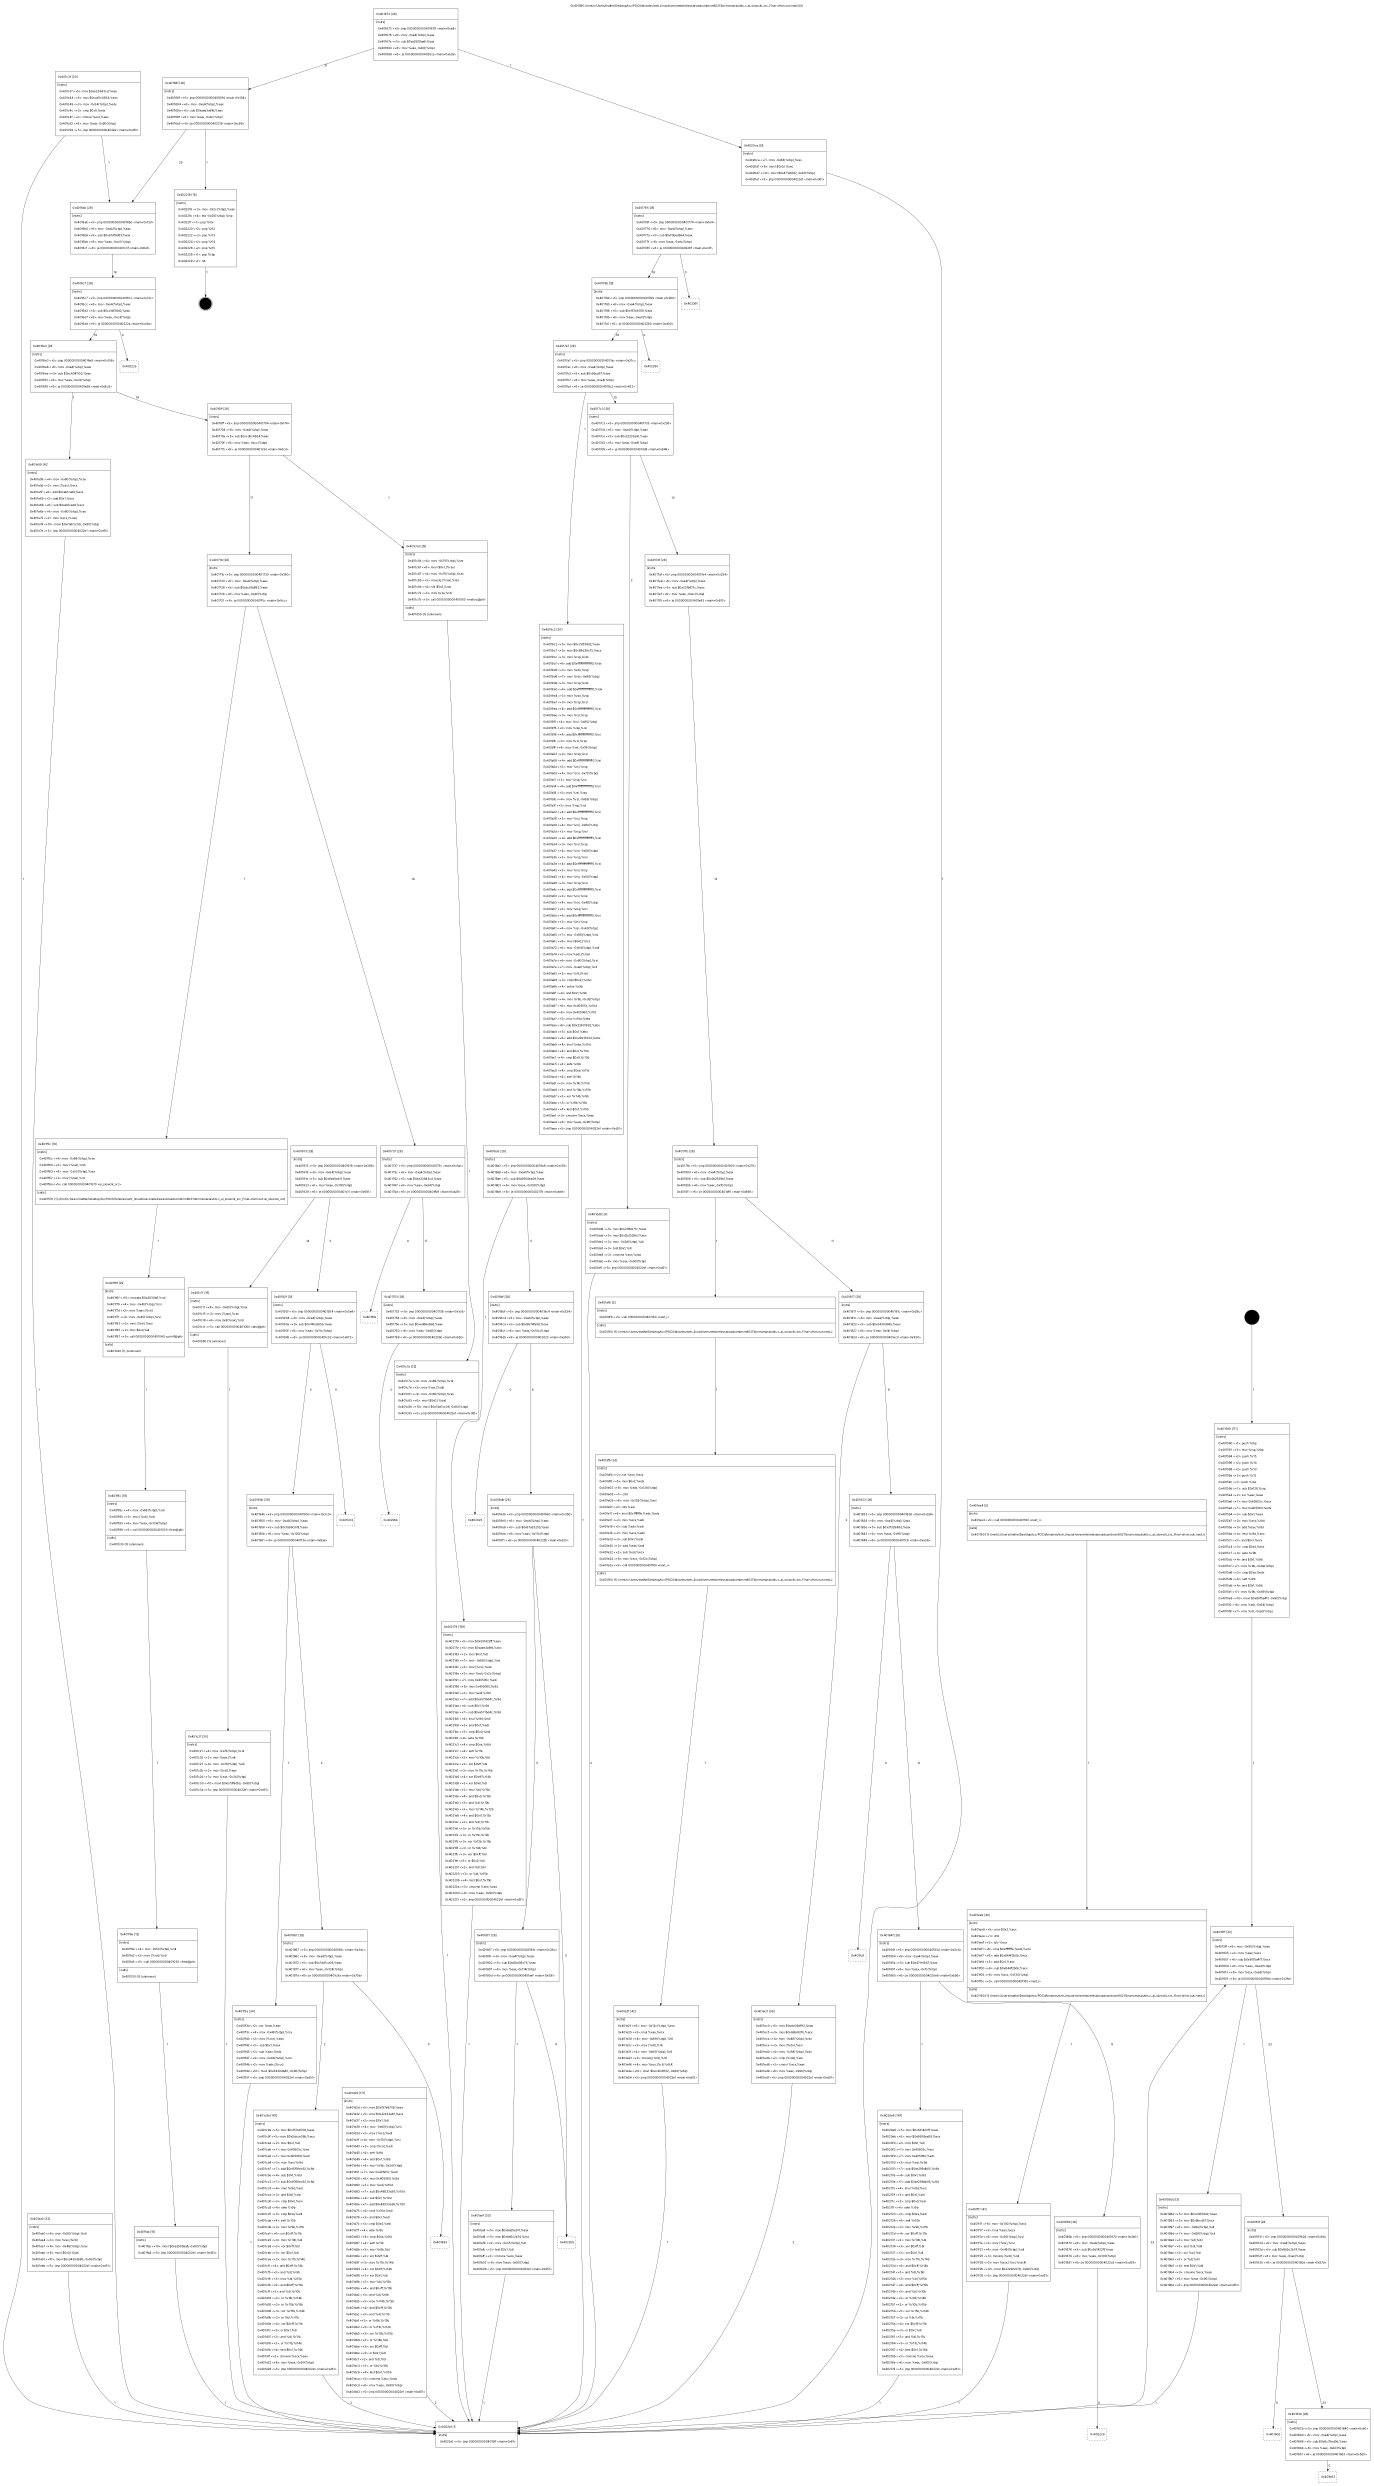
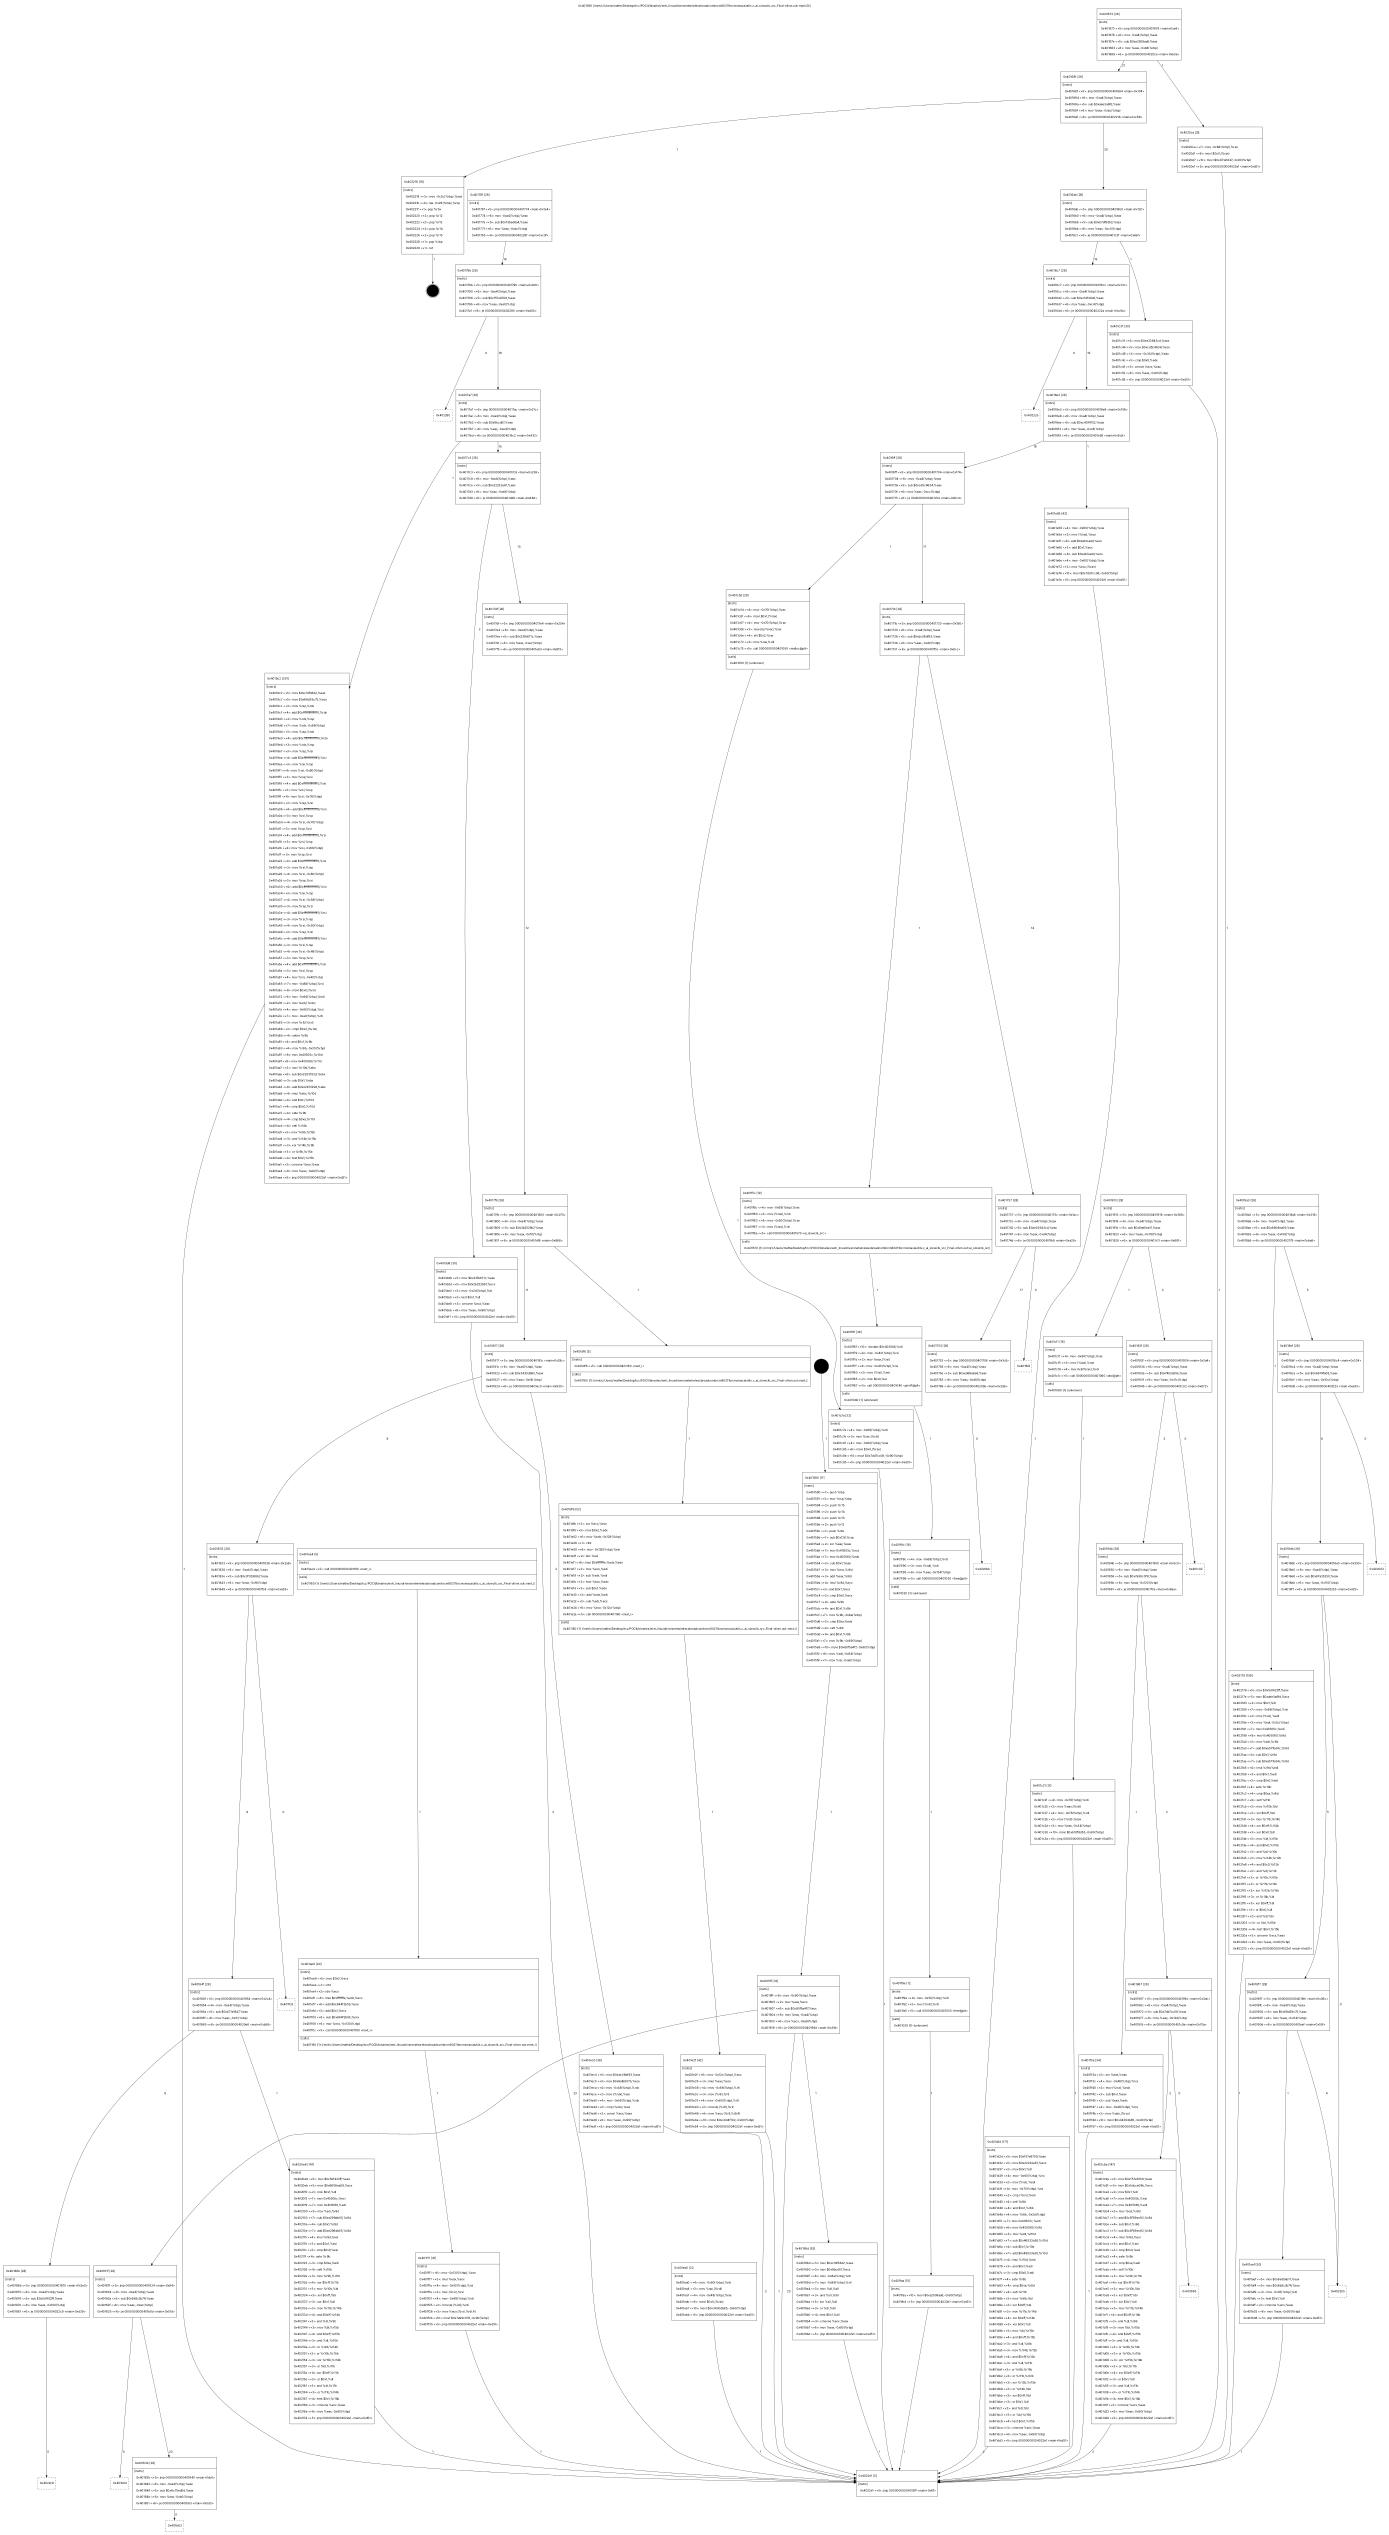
edge "0x401c3f [30]" -> "0x4016ab [28]": reversed
node "0x40226f": removed
edge "0x401913 [28]" -> "0x401c11 [16]": label " 14" -> " 1"
edge "0x4022e1 [5]" -> "0x4015ff [32]": reversed
